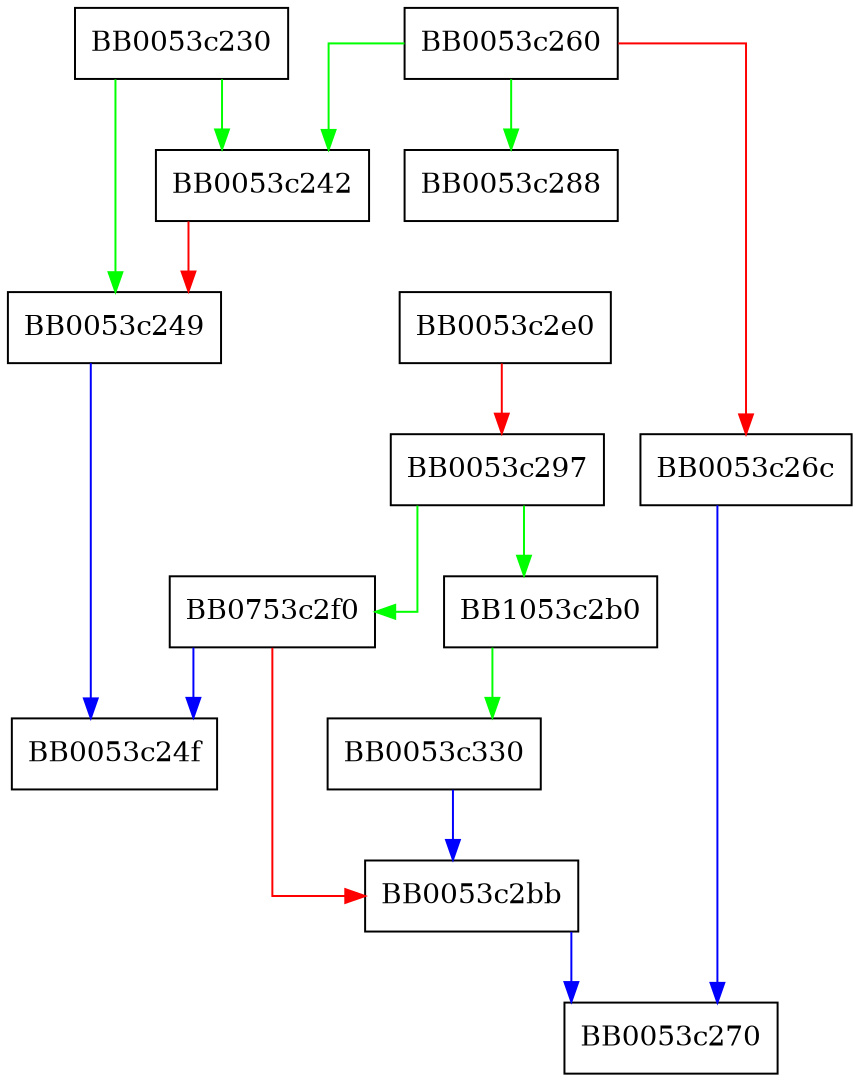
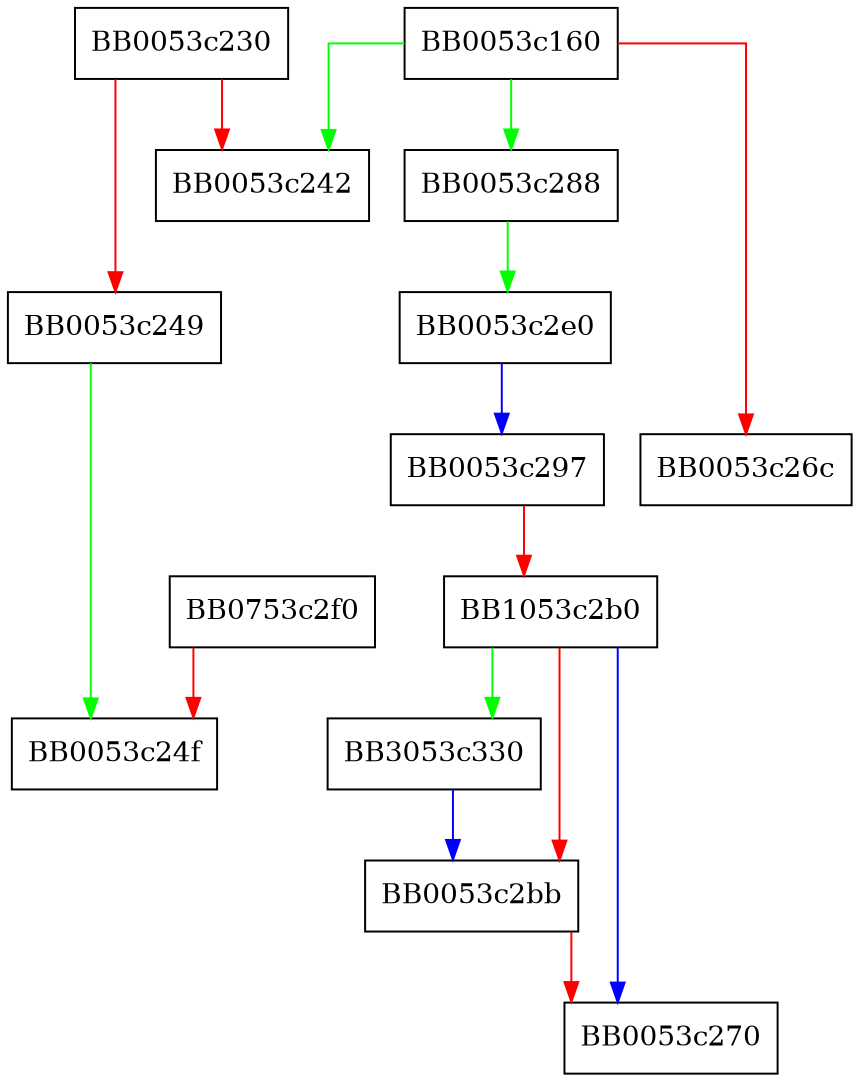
node "BB0053c260": label "BB0053c260" -> "BB0053c160"
edge "BB0053c230" -> "BB0053c242": color green -> red
edge "BB0053c230" -> "BB0053c249": color green -> red
edge "BB0053c242" -> "BB0053c249": removed
edge "BB0053c288" -> "BB0053c2e0": added
edge "BB0053c2e0" -> "BB0053c297": color red -> blue
edge "BB0053c249" -> "BB0053c24f": color blue -> green
edge "BB0053c297" -> "BB1053c2b0": color green -> red
edge "BB0053c297" -> "BB0753c2f0": removed
edge "BB0753c2f0" -> "BB0053c24f": color blue -> red
edge "BB0053c26c" -> "BB0053c270": now "BB1053c2b0" -> "BB0053c270"
node "BB0053c330": label "BB0053c330" -> "BB3053c330"
edge "BB0753c2f0" -> "BB0053c2bb": now "BB1053c2b0" -> "BB0053c2bb"
edge "BB0053c2bb" -> "BB0053c270": color blue -> red
